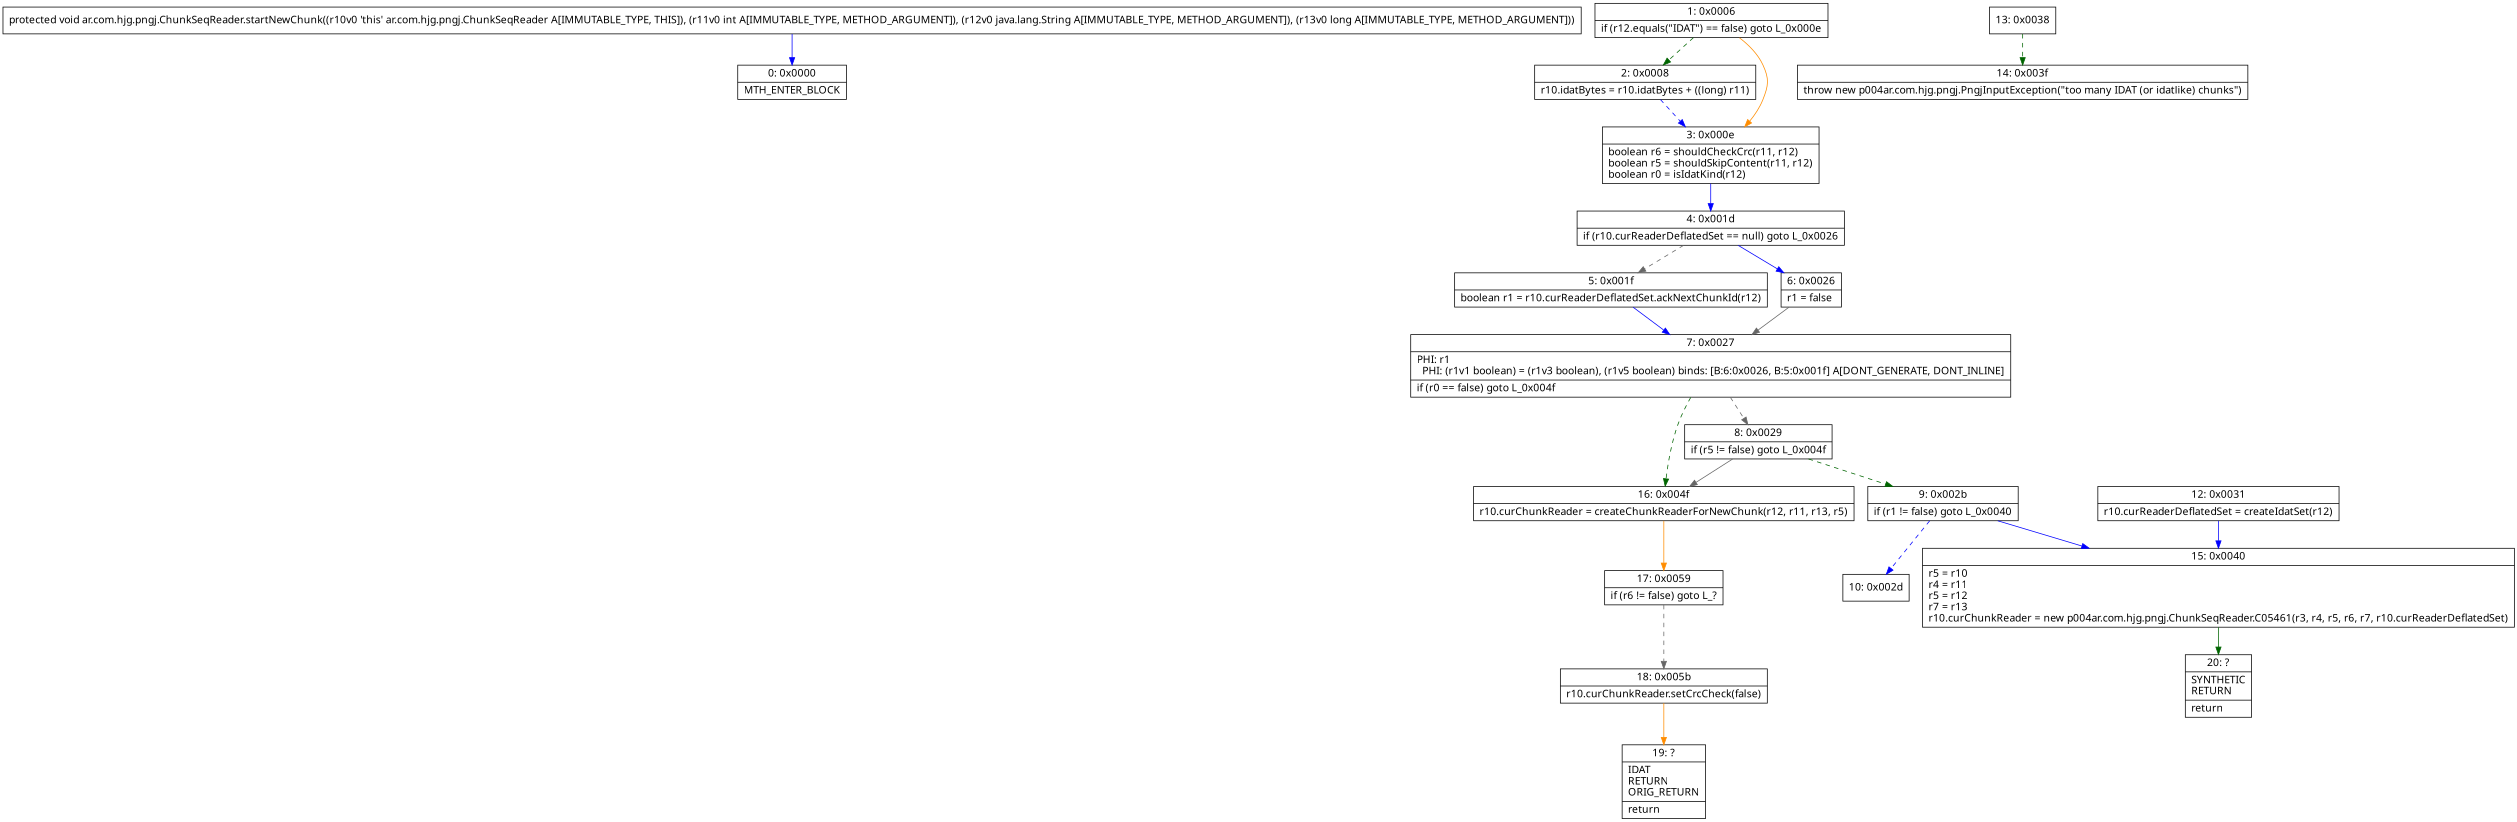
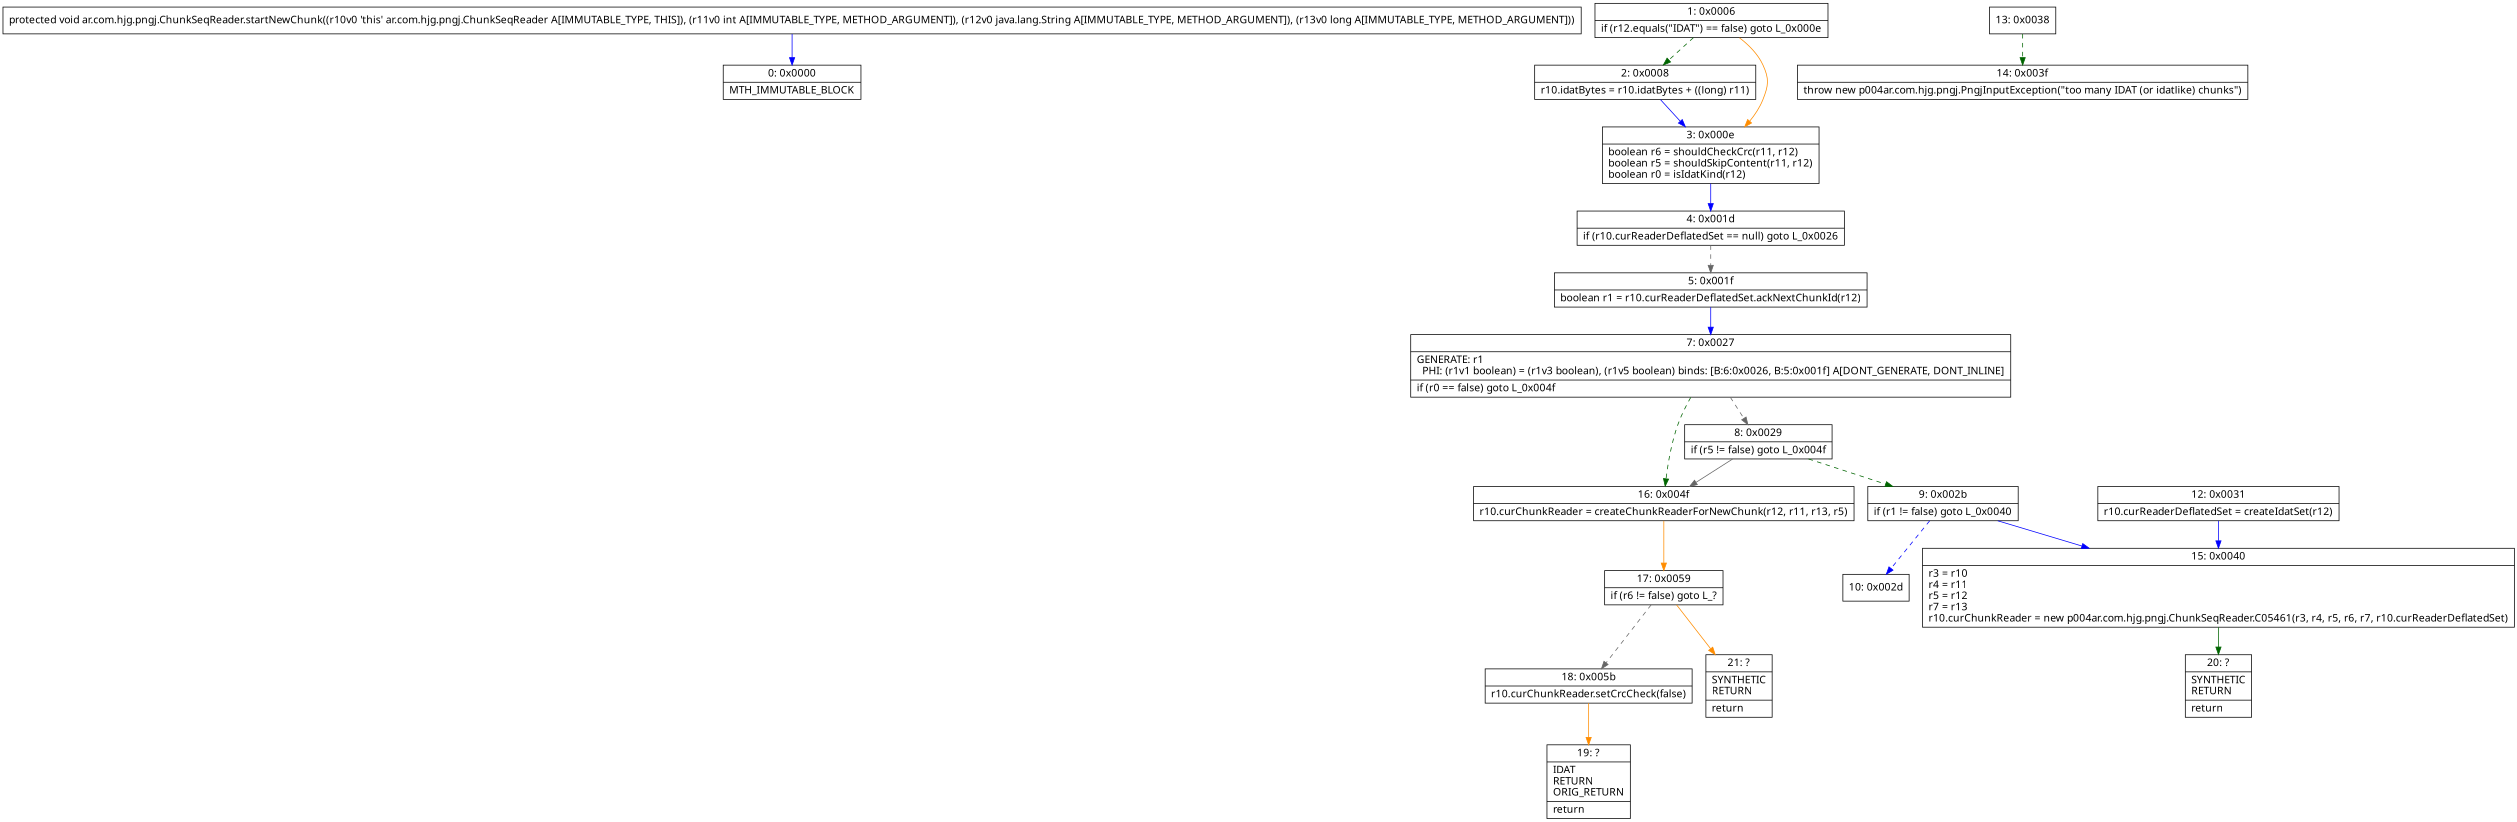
node "0: 0x0000": text "MTH_ENTER_BLOCK" -> "MTH_IMMUTABLE_BLOCK"
edge "2: 0x0008" -> "3: 0x000e": style dashed -> solid
node "6: 0x0026": removed
node "7: 0x0027": text "PHI: r1" -> "GENERATE: r1"
node "15: 0x0040": text "r5 = r10" -> "r3 = r10"
node "21: ?": added
